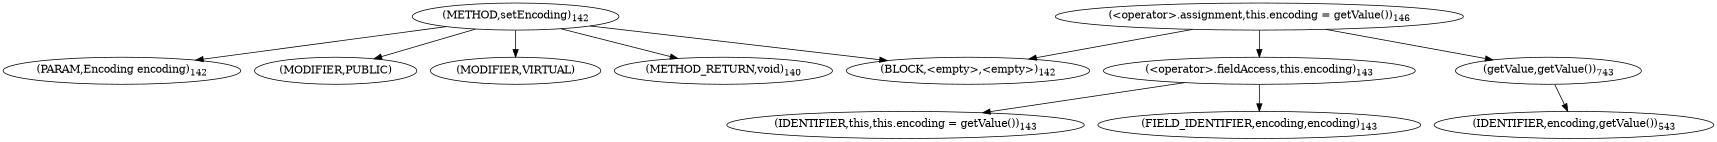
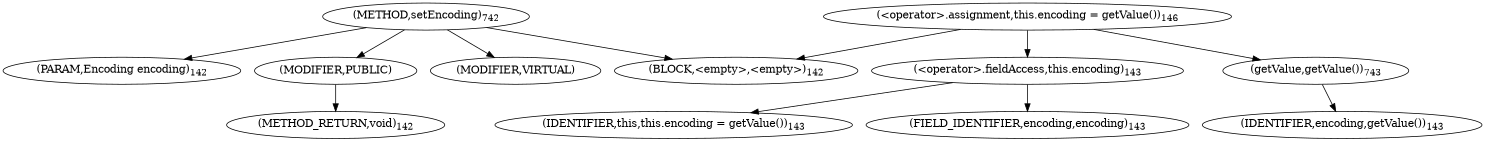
node "(METHOD,setEncoding)": text "142" -> "742"
edge "(METHOD,setEncoding)" -> "(METHOD_RETURN,void)": now "(MODIFIER,PUBLIC)" -> "(METHOD_RETURN,void)"
node "(METHOD_RETURN,void)": text "140" -> "142"
node "(IDENTIFIER,encoding,getValue())": text "543" -> "143"
